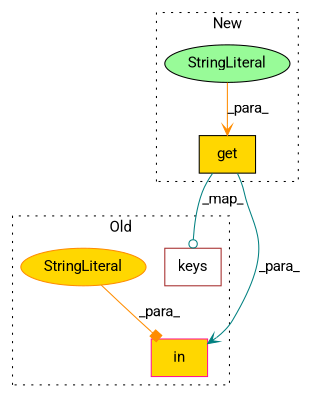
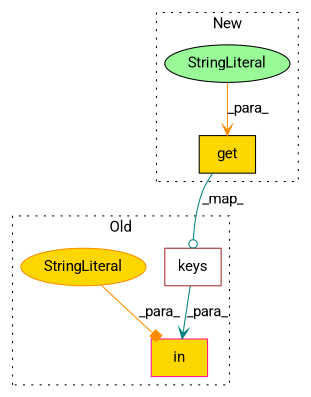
edge "get" -> "in": now "keys" -> "in"
